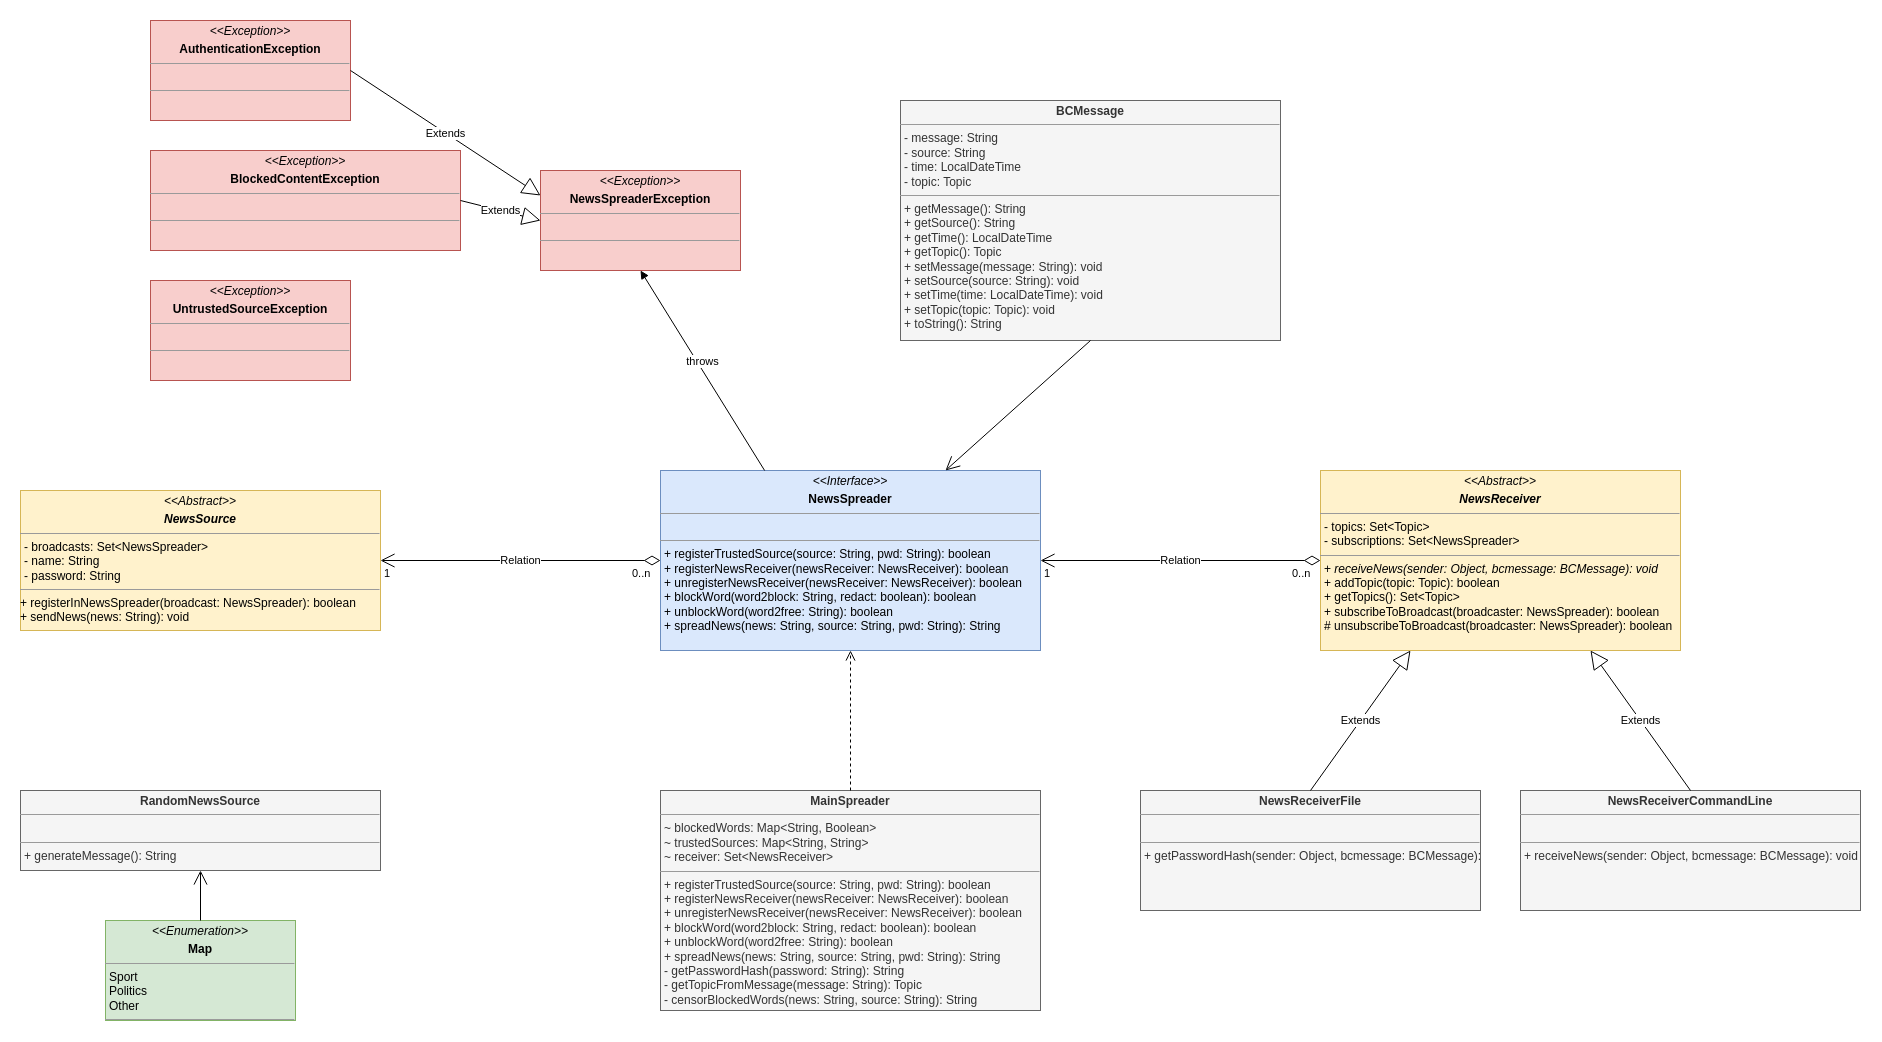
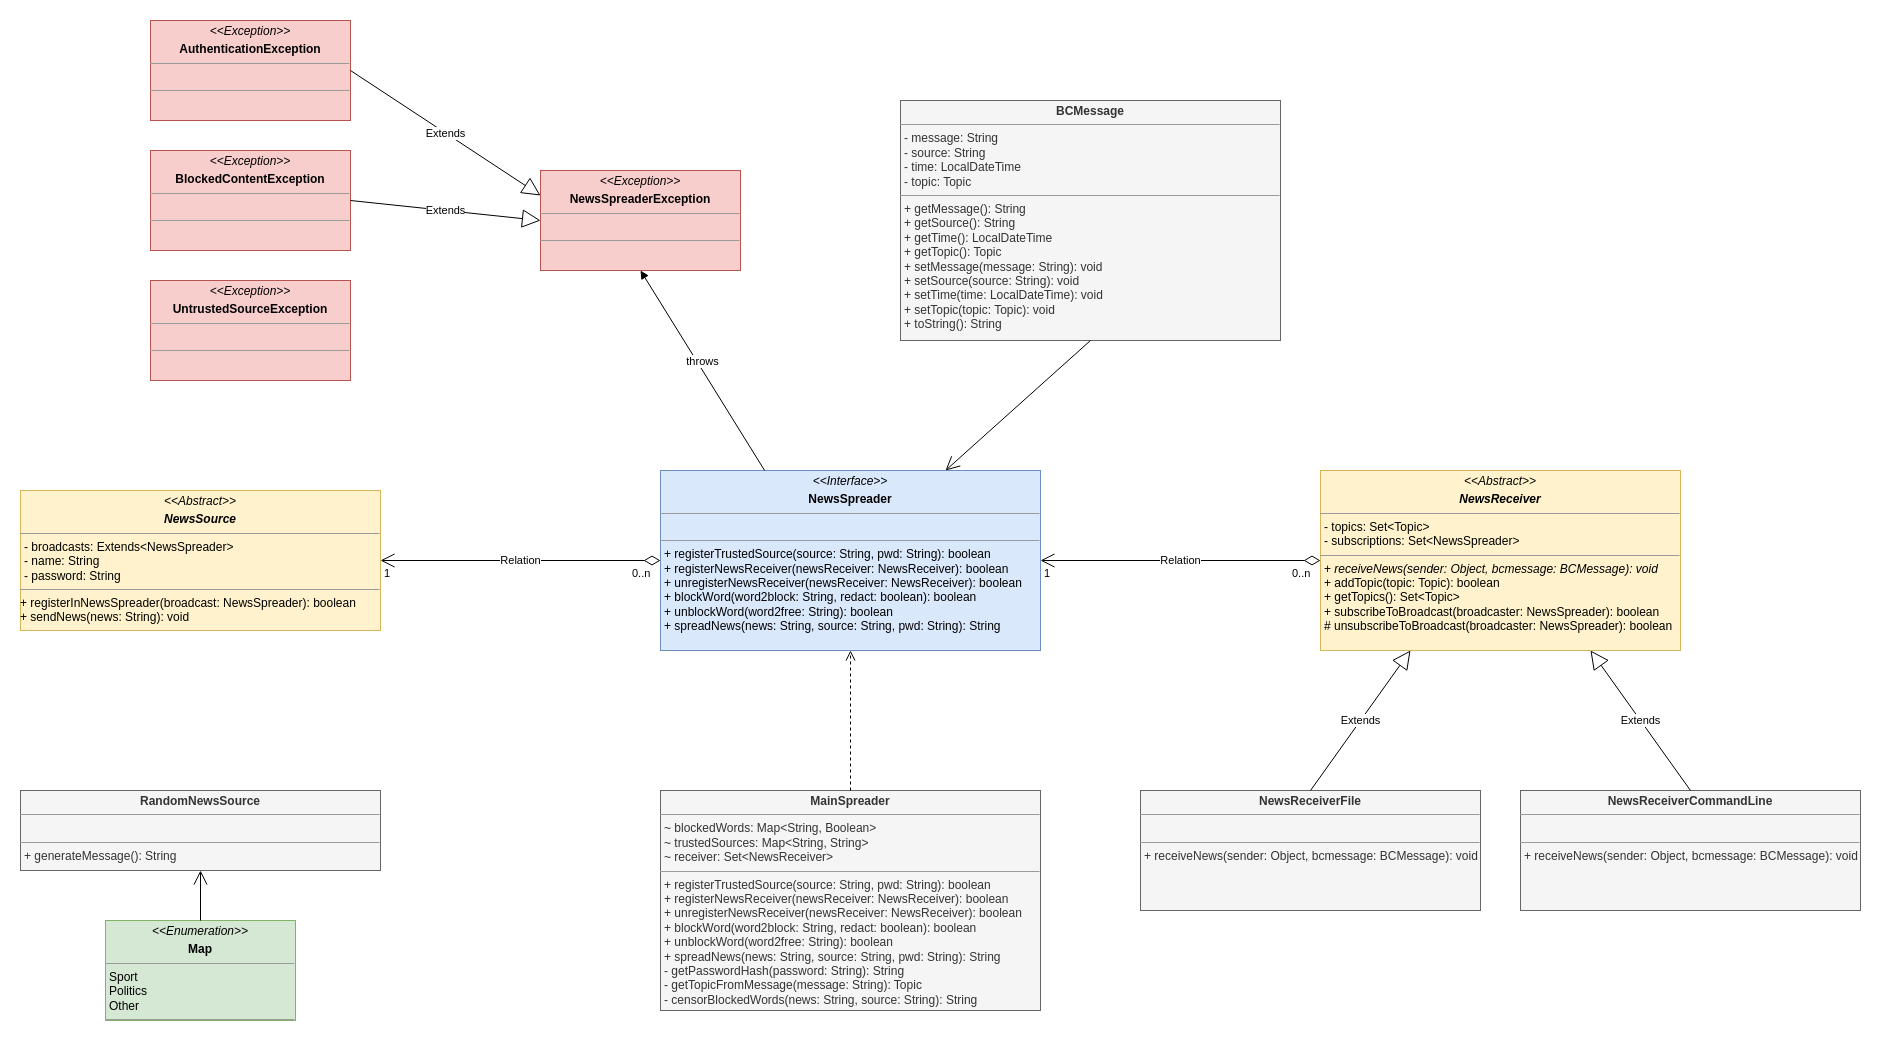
node "<<Exception>> BlockedContentException": size 310x100 -> 200x100
node "<<Abstract>> NewsSource - broadcasts: Set<NewsSpreader> - name: String - password: String + registerInNewsSpreader(broadcast: NewsSpreader): boolean + sendNews(news: String): void": label "<<Abstract>> NewsSource - broadcasts: Set<NewsSpreader> - name: String - password: String + registerInNewsSpreader(broadcast: NewsSpreader): boolean + sendNews(news: String): void" -> "<<Abstract>> NewsSource - broadcasts: Extends<NewsSpreader> - name: String - password: String + registerInNewsSpreader(broadcast: NewsSpreader): boolean + sendNews(news: String): void"
node "NewsReceiverFile + getPasswordHash(sender: Object, bcmessage: BCMessage): void": label "NewsReceiverFile + getPasswordHash(sender: Object, bcmessage: BCMessage): void" -> "NewsReceiverFile + receiveNews(sender: Object, bcmessage: BCMessage): void"
